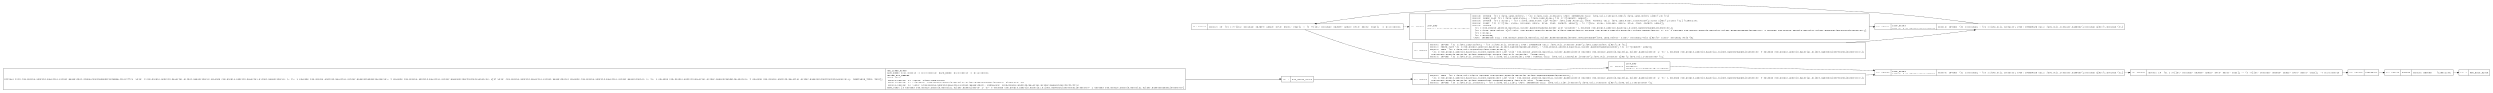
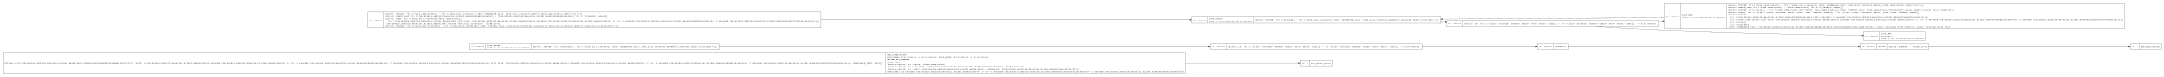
edge "25: 0x0006" -> "16: 0x0006": removed
node "15: 0x0000": removed
